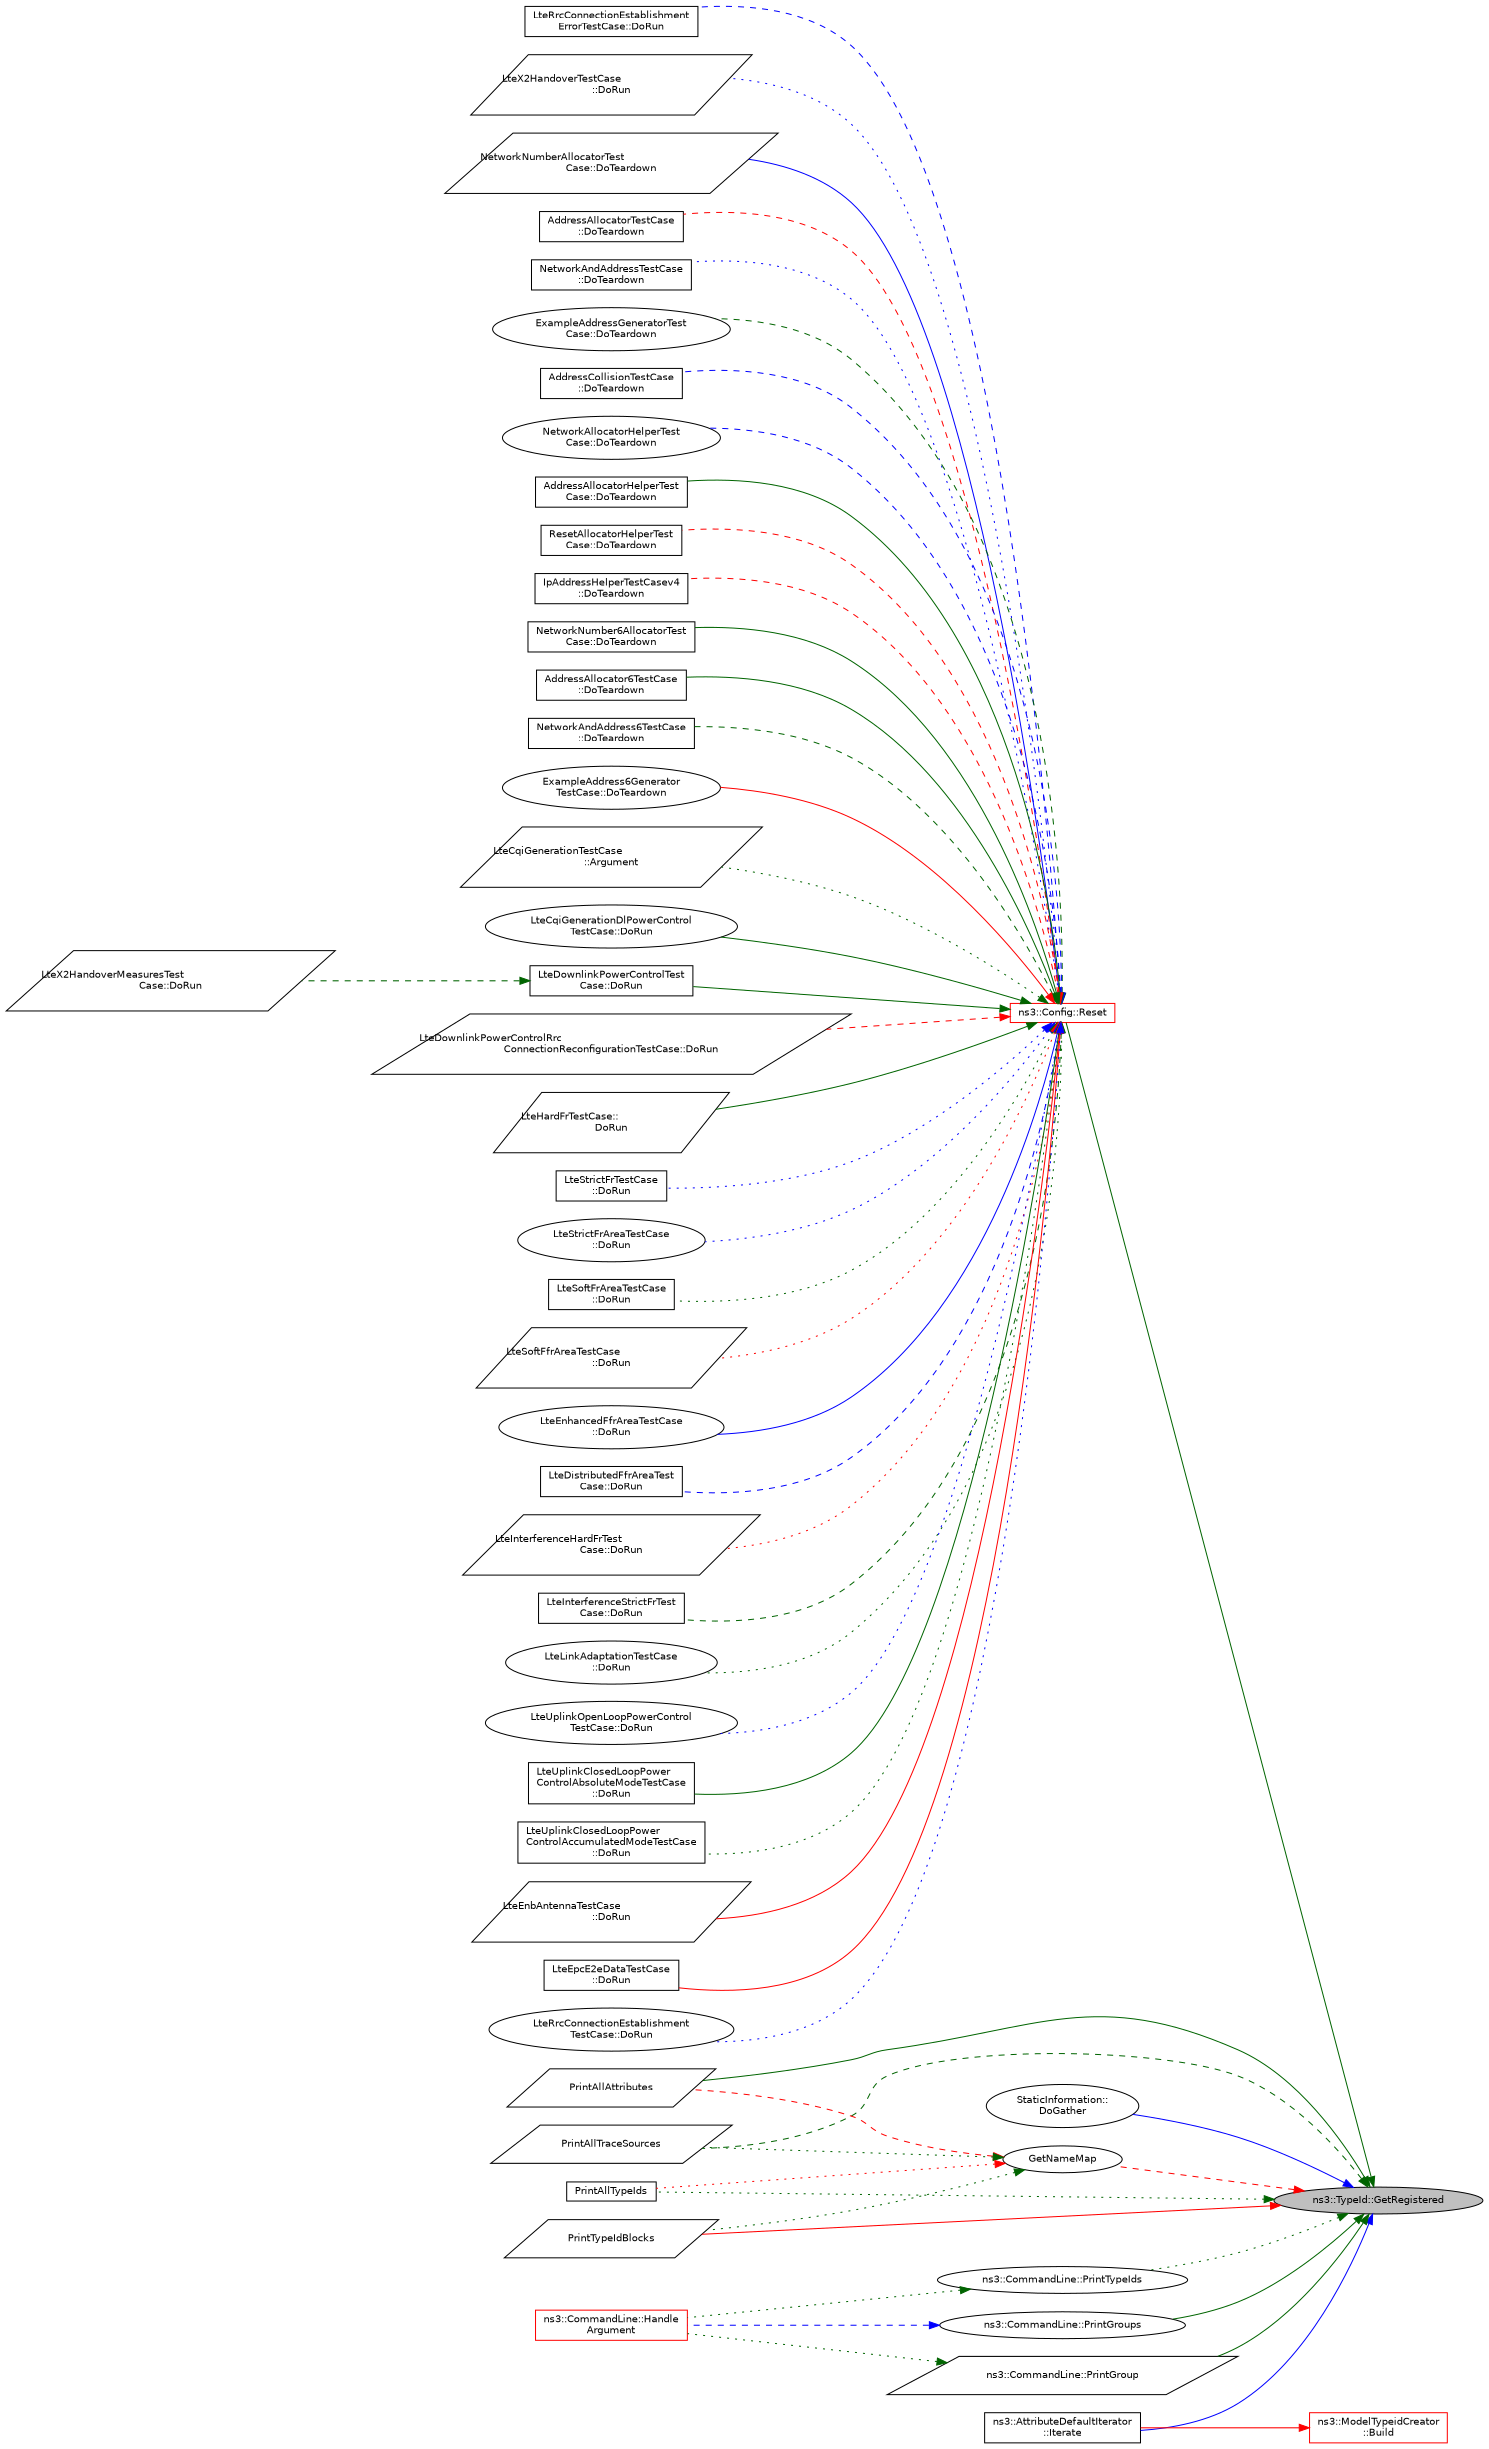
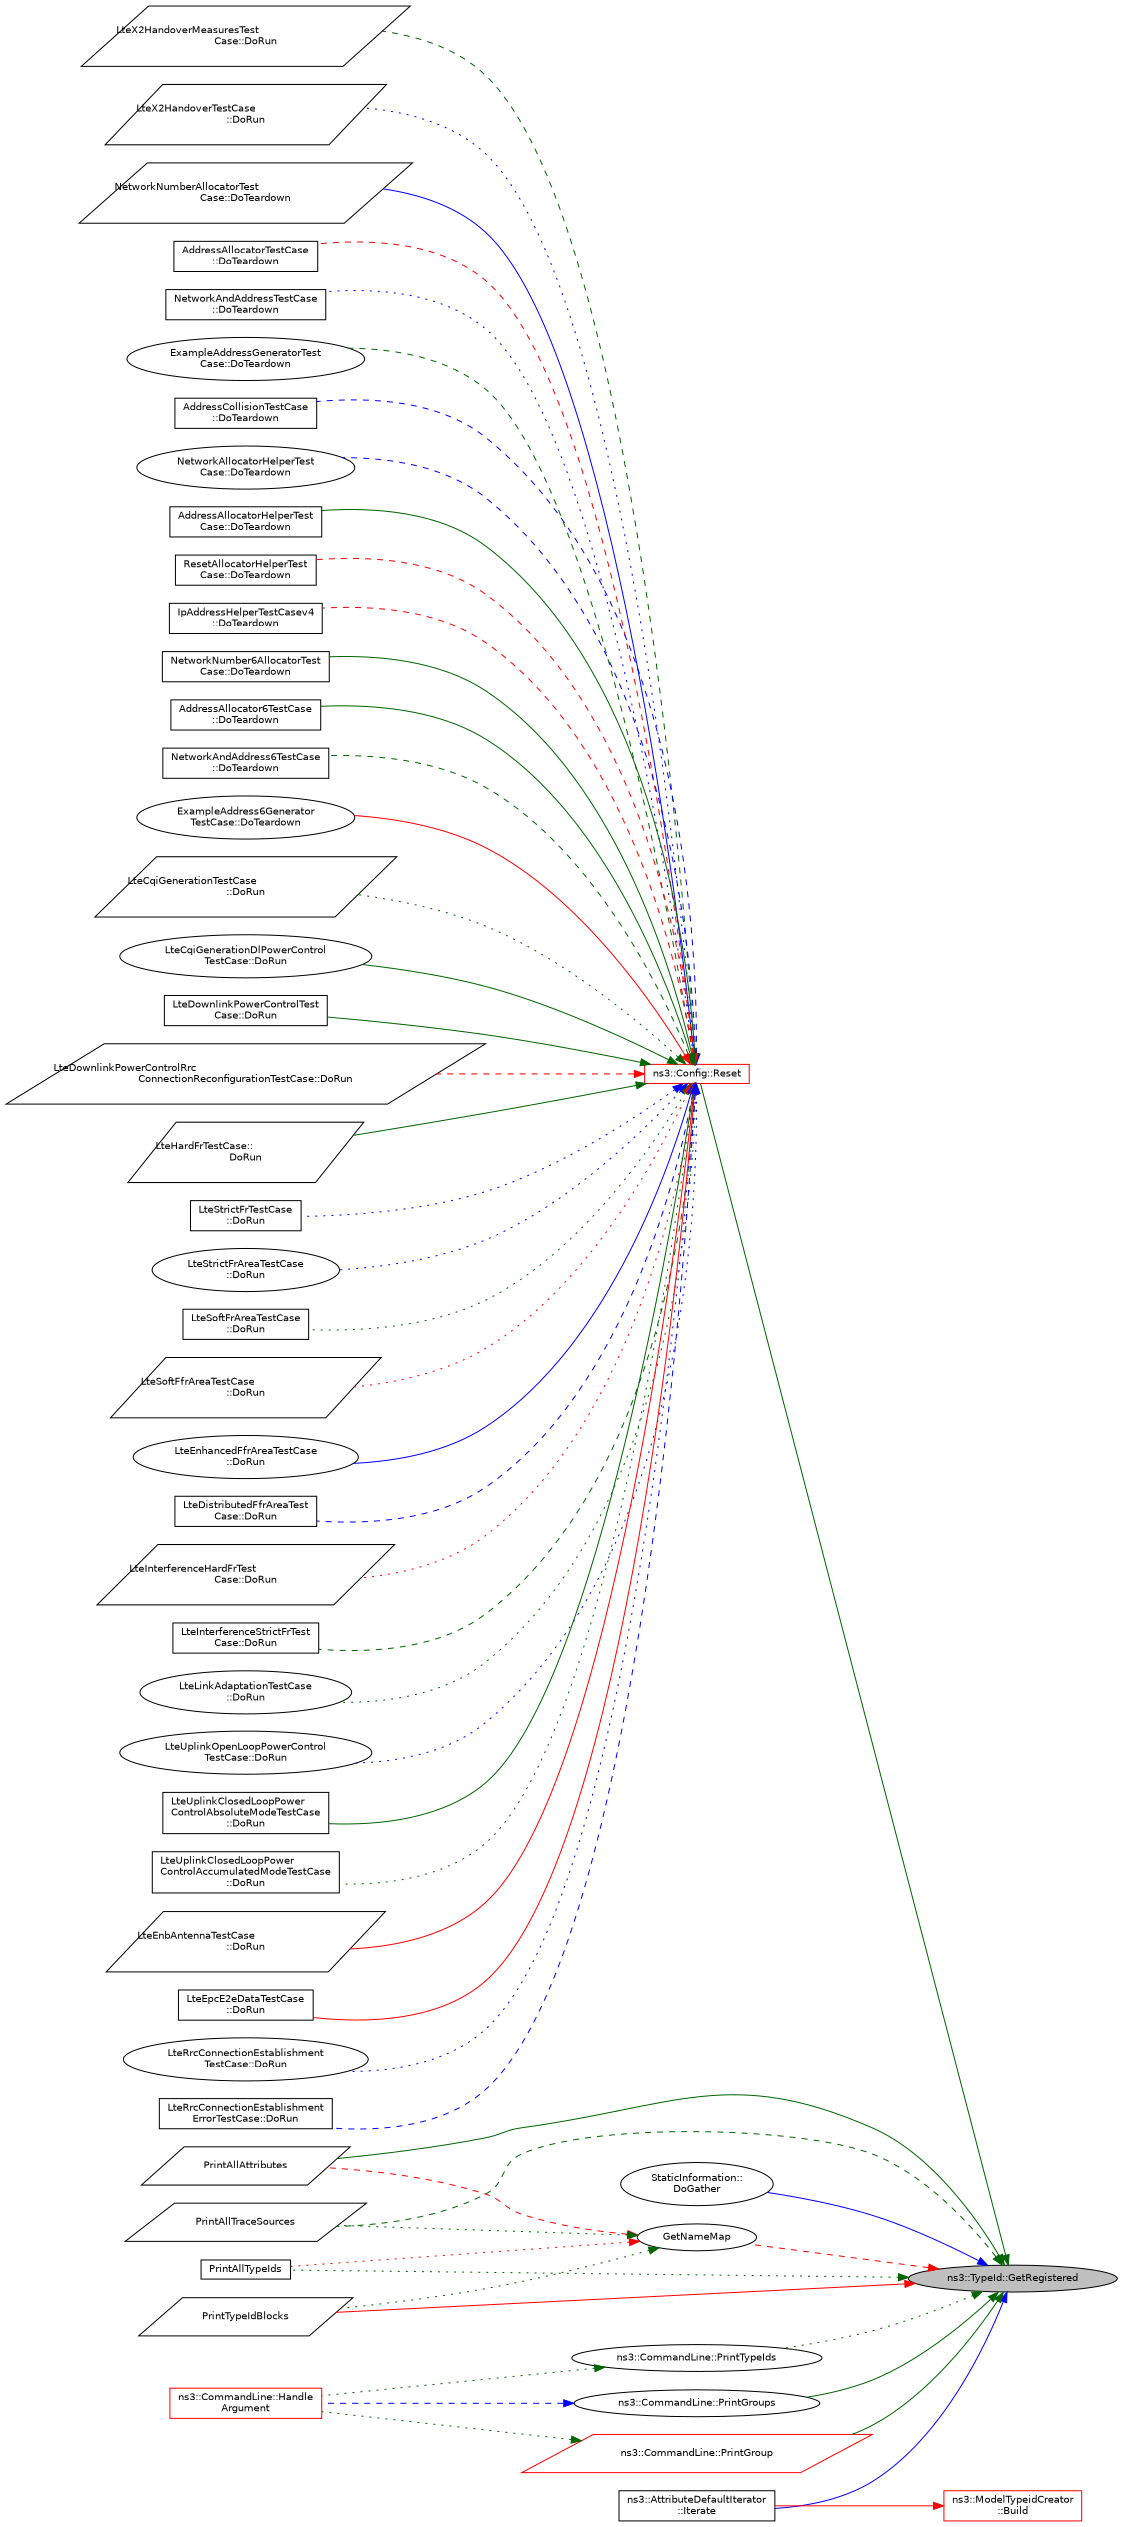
node "LteCqiGenerationTestCase ::Argument": label "LteCqiGenerationTestCase ::Argument" -> "LteCqiGenerationTestCase ::DoRun"
edge "LteX2HandoverMeasuresTest Case::DoRun" -> "LteDownlinkPowerControlTest Case::DoRun": now "LteX2HandoverMeasuresTest Case::DoRun" -> "ns3::Config::Reset"
node "ns3::CommandLine::PrintGroup": color black -> red
